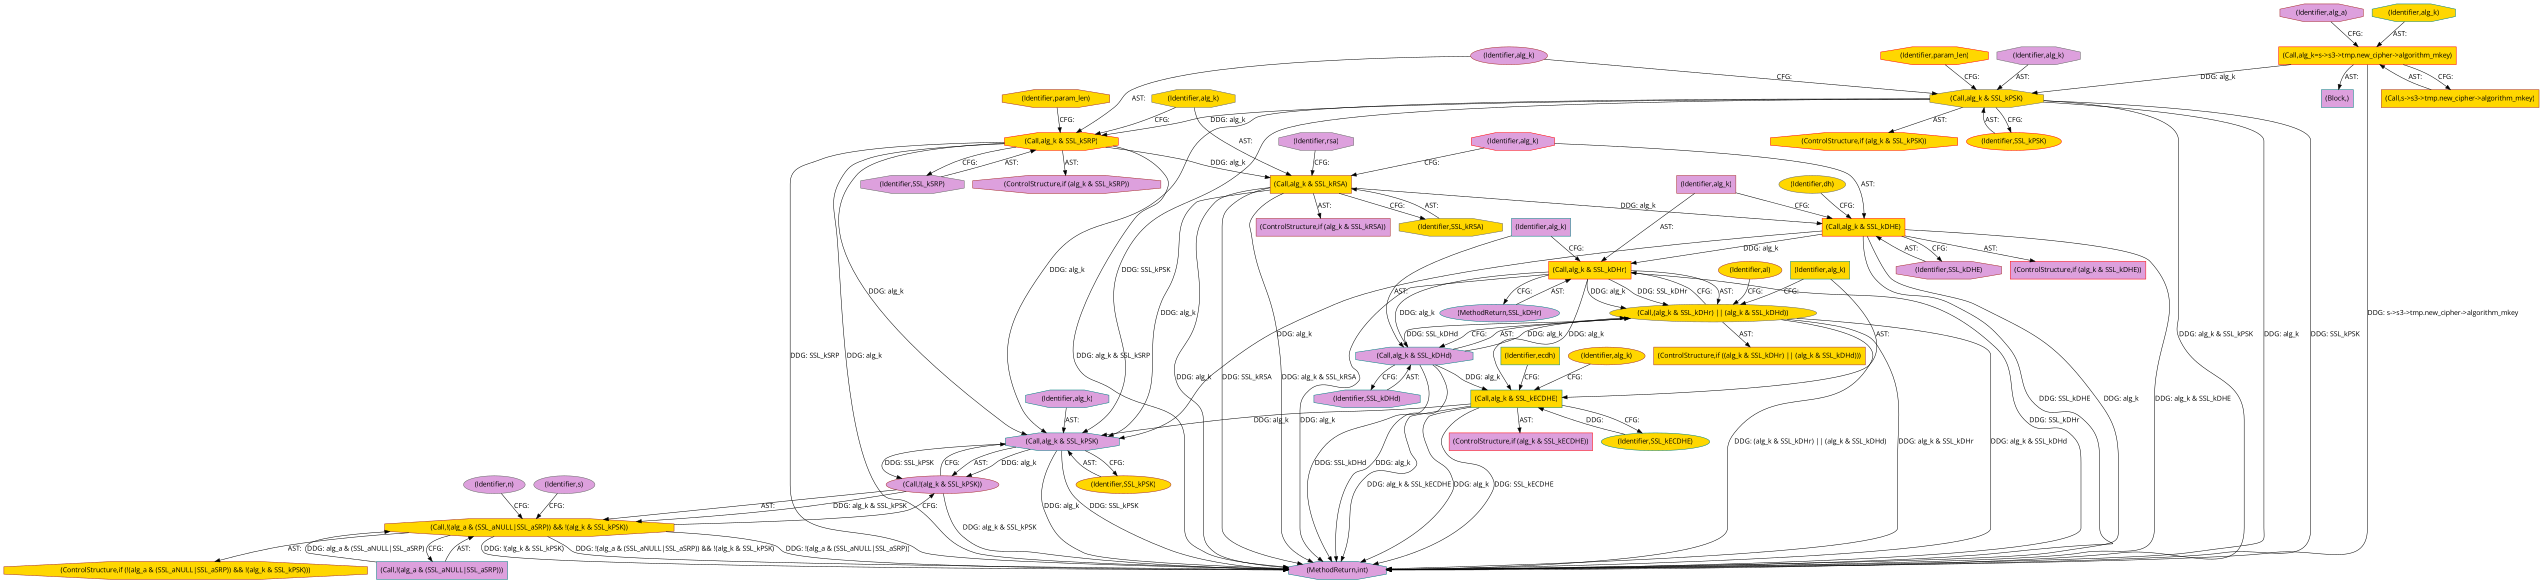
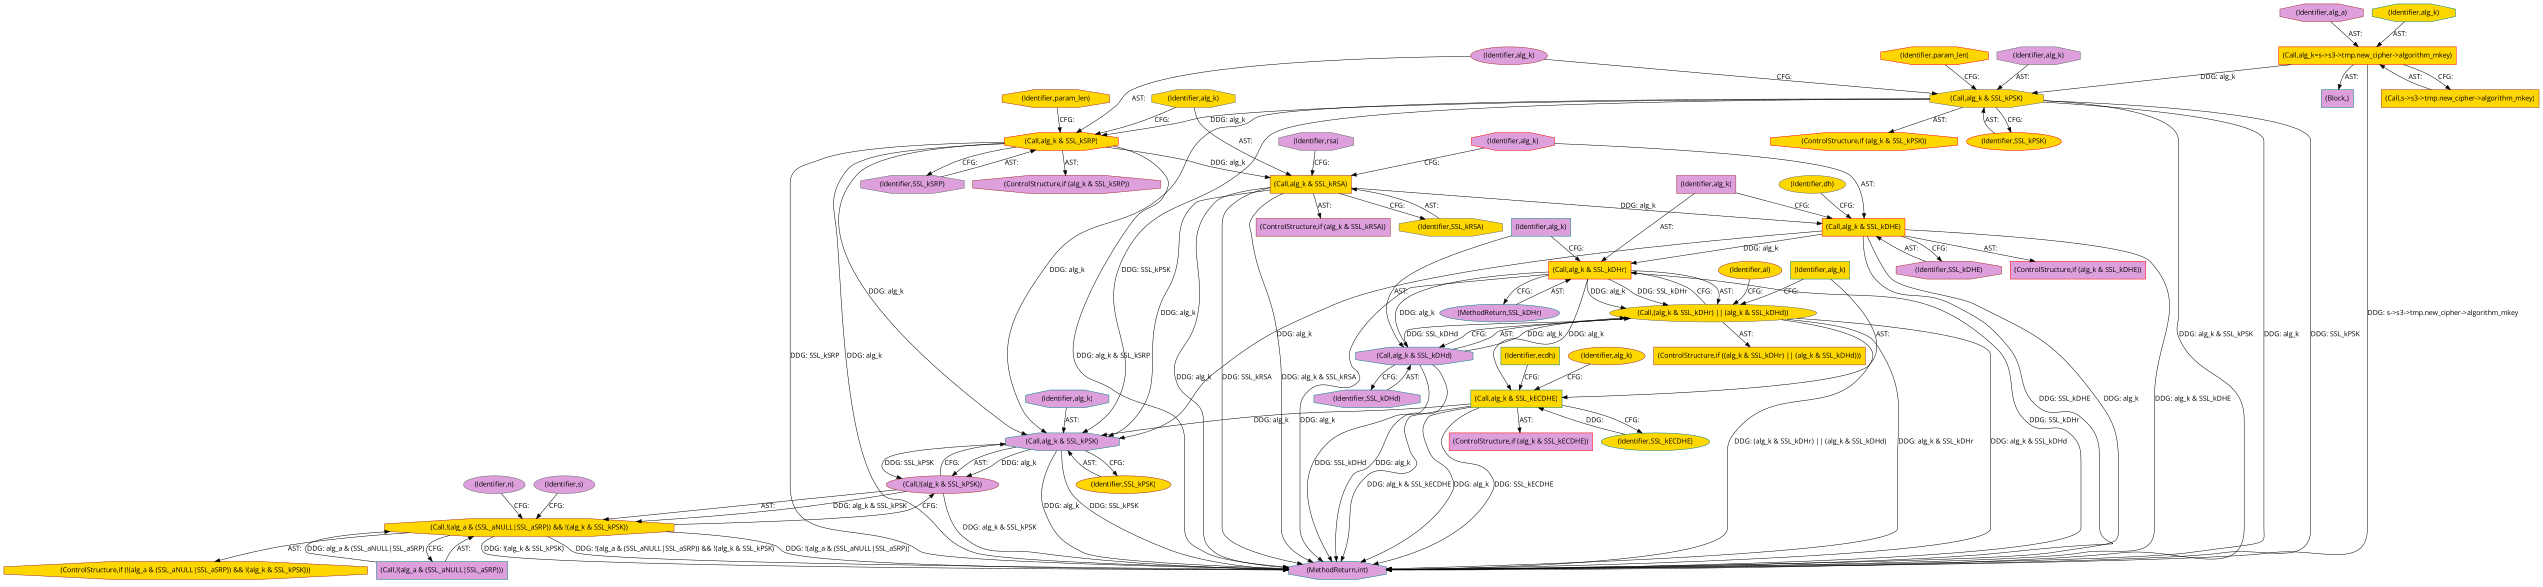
edge "(Identifier,alg_a)" -> "(Call,alg_k=s->s3->tmp.new_cipher->algorithm_mkey)": label "CFG: " -> "AST: "
edge "(Call,alg_k & SSL_kDHd)" -> "(Call,alg_k & SSL_kECDHE)": removed, label "DDG: alg_k"
